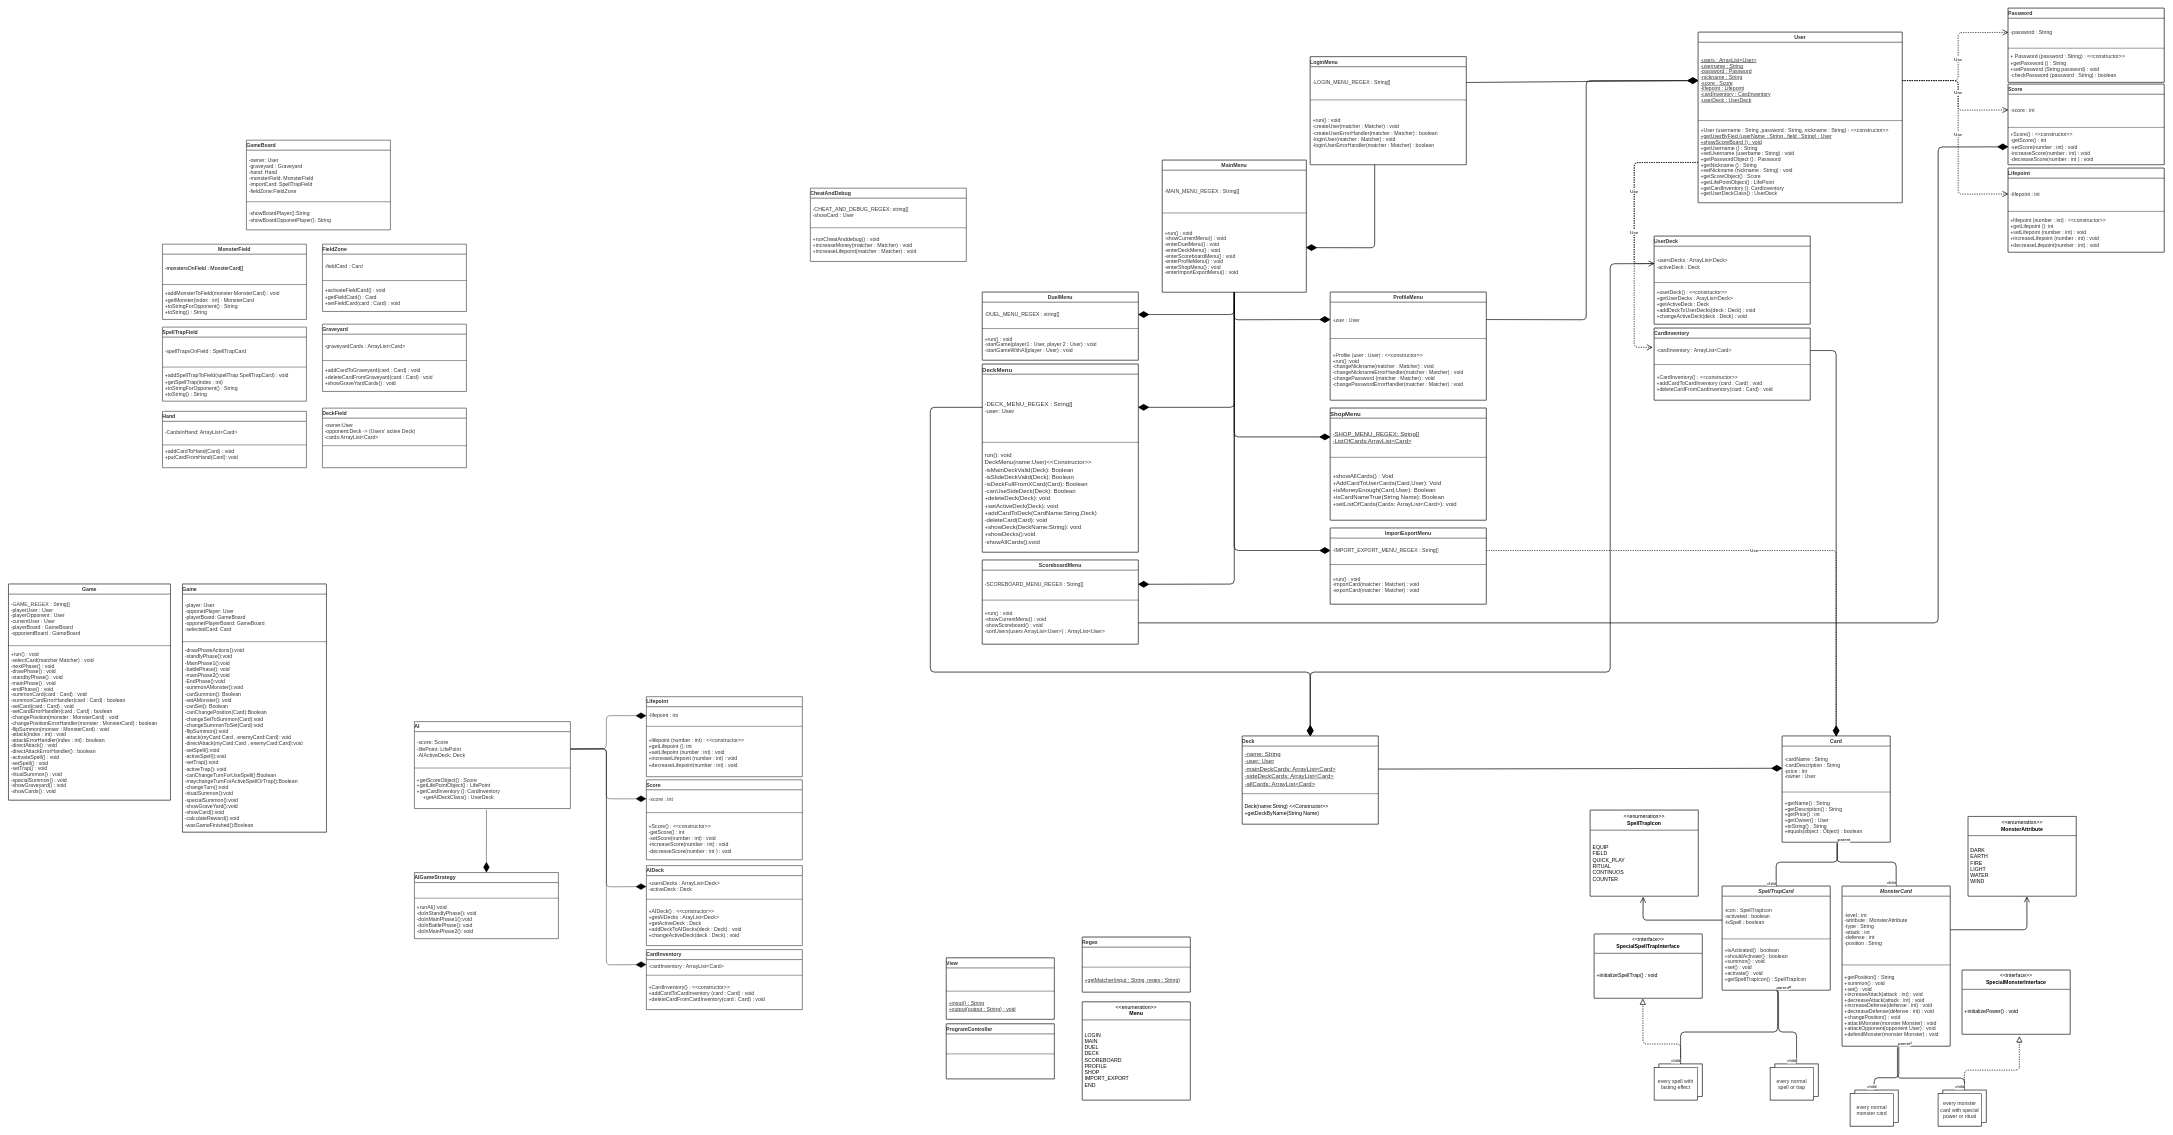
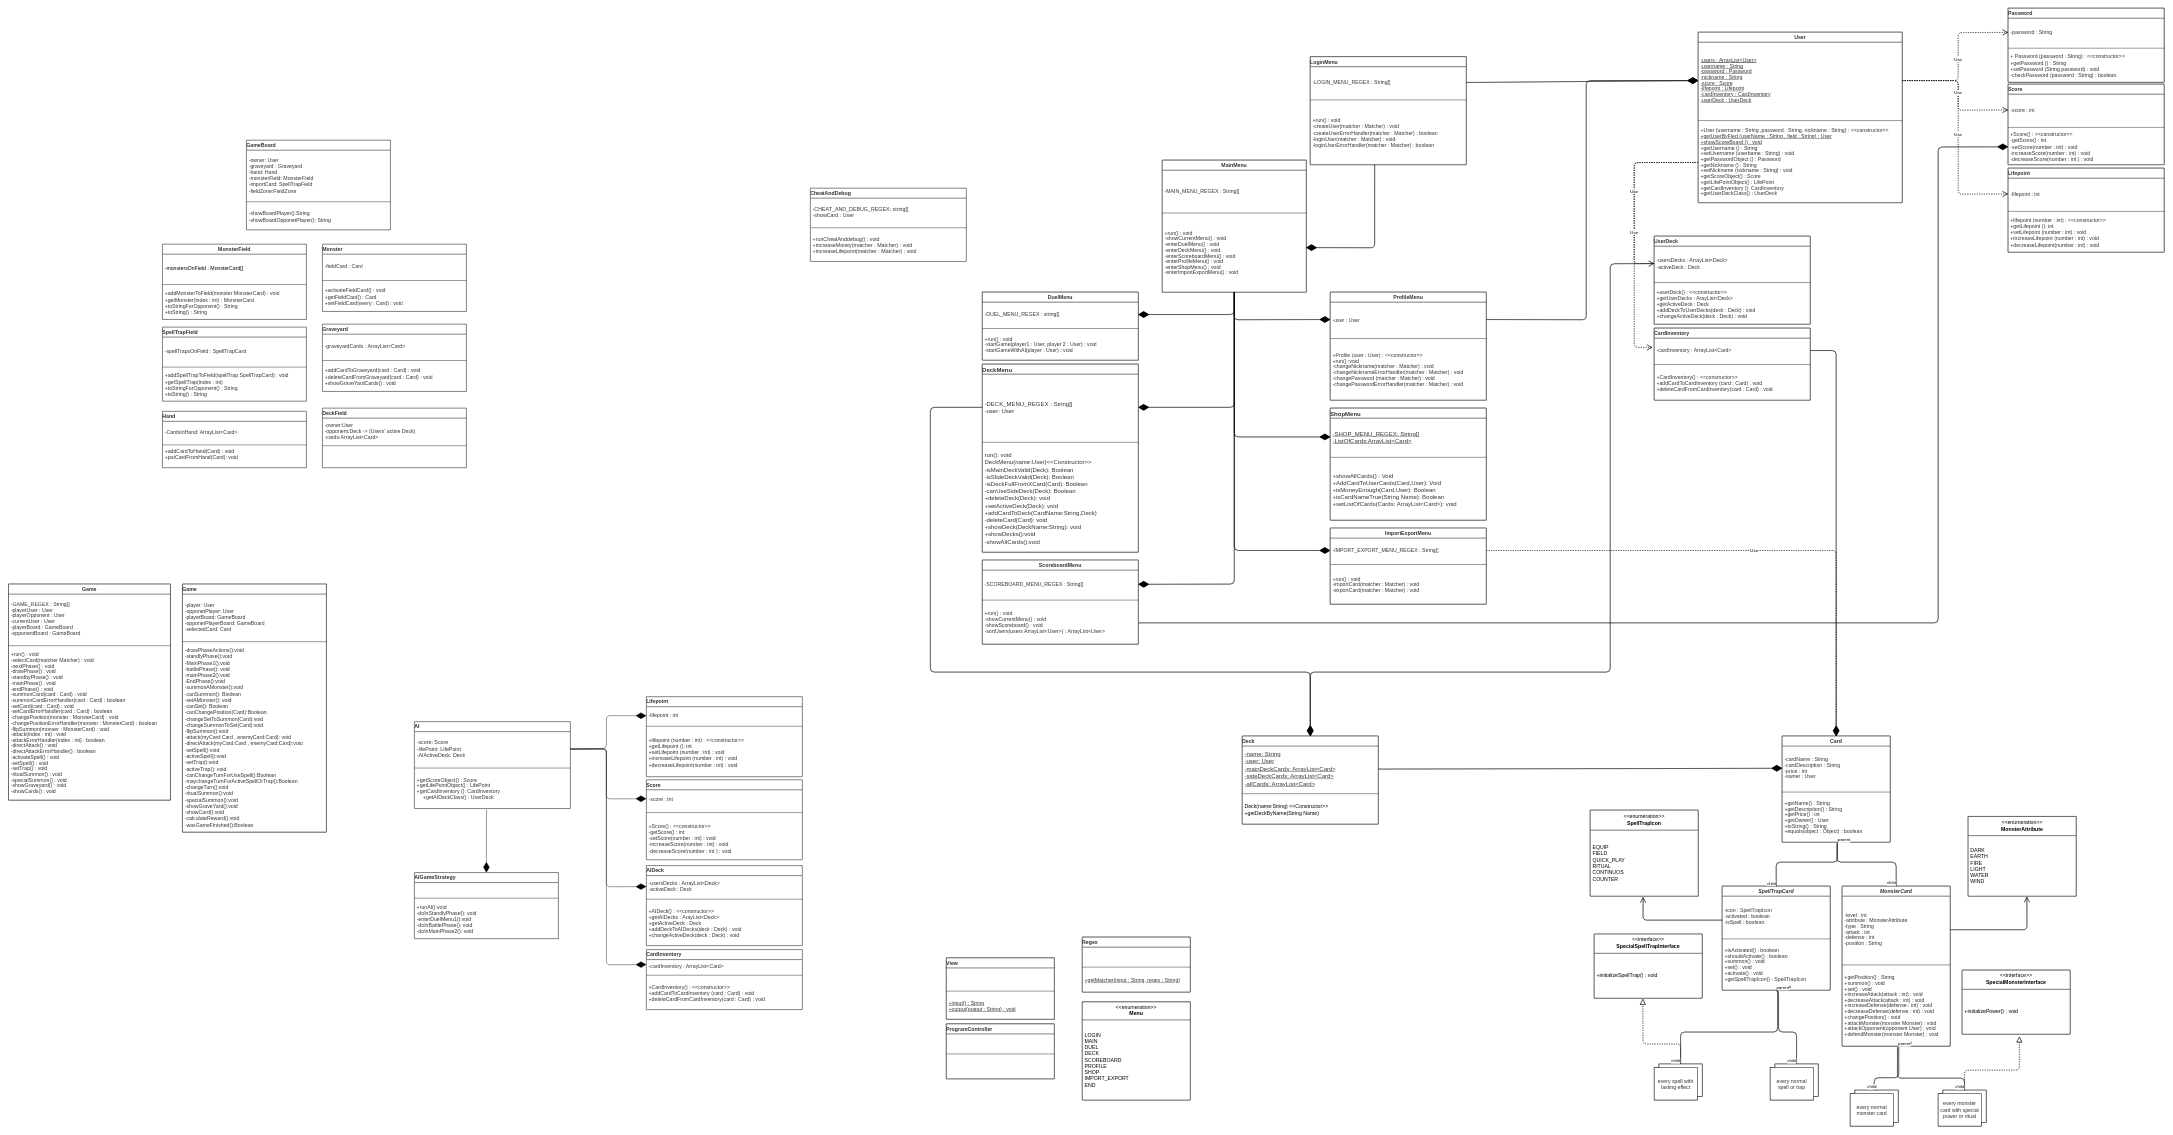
node "FieldZone": label "FieldZone" -> "Monster"
node "+activateFieldCard() : void +getFieldCard() : Card +setFieldCard(card : Card) : void": label "+activateFieldCard() : void +getFieldCard() : Card +setFieldCard(card : Card) : void" -> "+activateFieldCard() : void +getFieldCard() : Card +setFieldCard(every : Card) : void"
node "+runAI():void -doInStandlyPhase(): void -doInMainPhase1():void -doInBattlePhase(): void -doInMainPhase2(): void": label "+runAI():void -doInStandlyPhase(): void -doInMainPhase1():void -doInBattlePhase(): void -doInMainPhase2(): void" -> "+runAI():void -doInStandlyPhase(): void -enterDuelMenu1():void -doInBattlePhase(): void -doInMainPhase2(): void"
